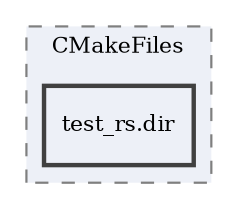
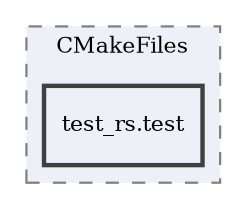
node "test_rs.dir": label "test_rs.dir" -> "test_rs.test"
